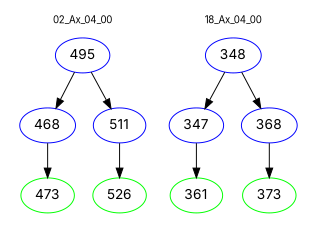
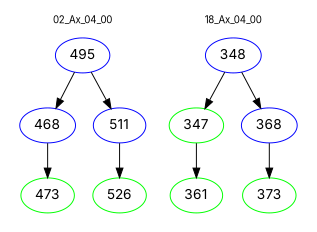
node "347": color blue -> green
